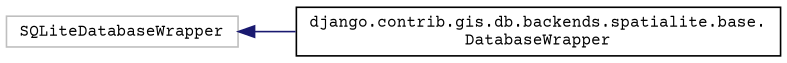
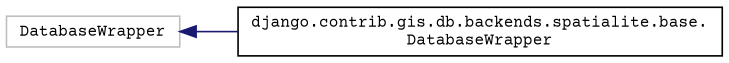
node "SQLiteDatabaseWrapper": label "SQLiteDatabaseWrapper" -> "DatabaseWrapper"
